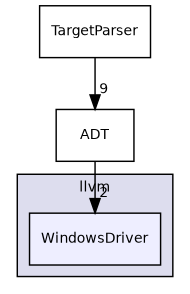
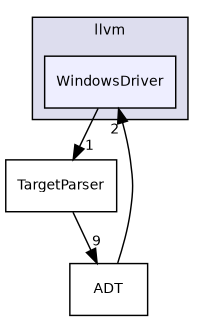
edge "WindowsDriver" -> "TargetParser": added
